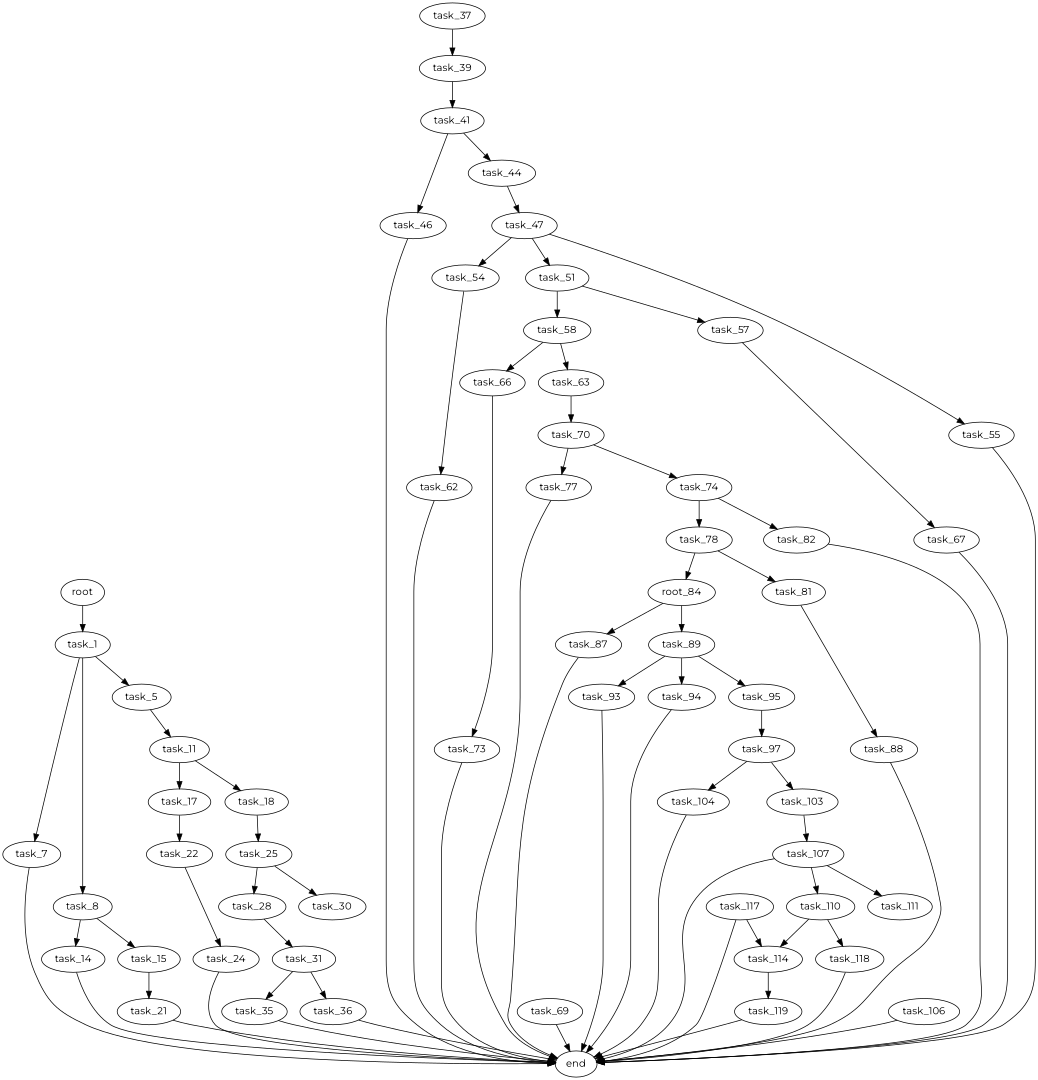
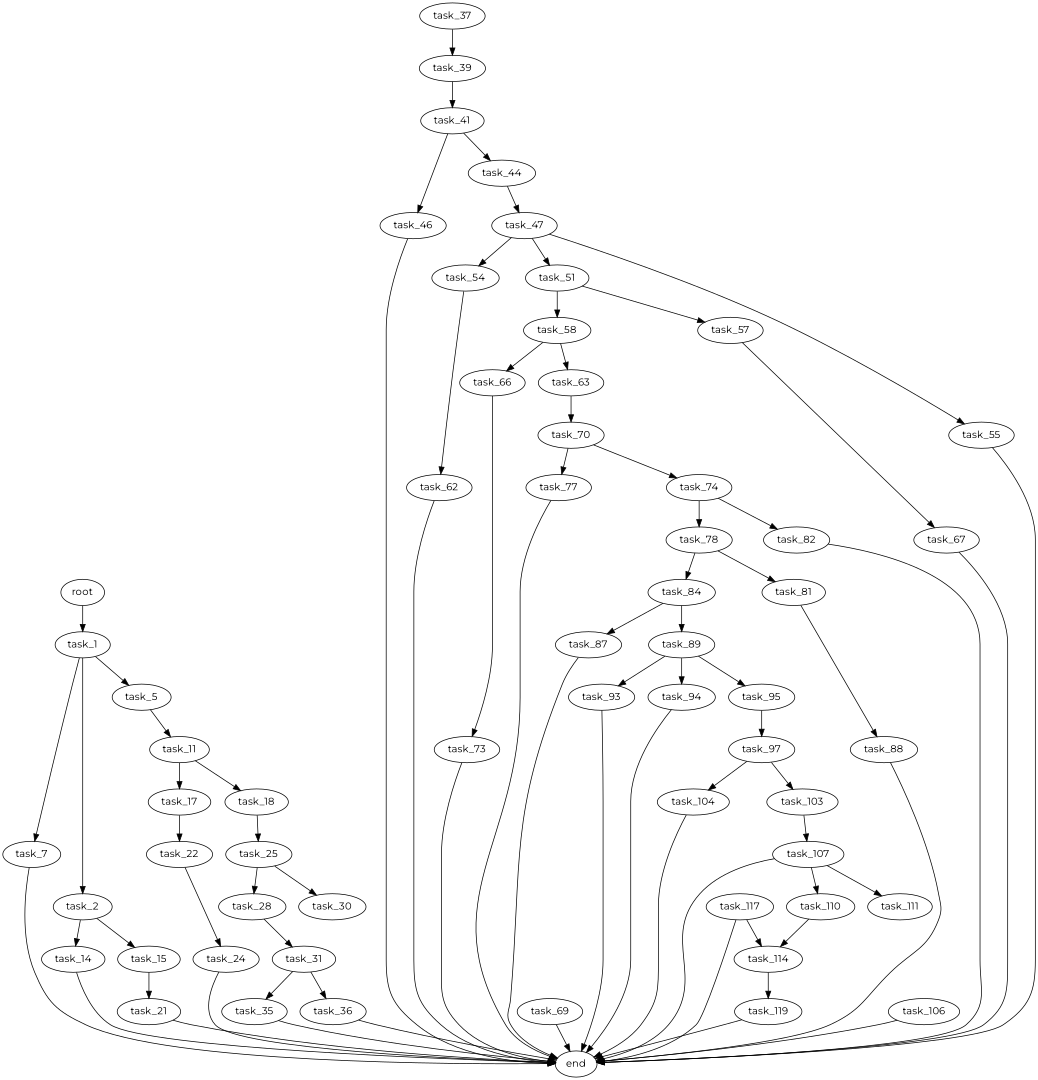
node "root_84": label "root_84" -> "task_84"
node "task_8": label "task_8" -> "task_2"
node "task_118": removed
